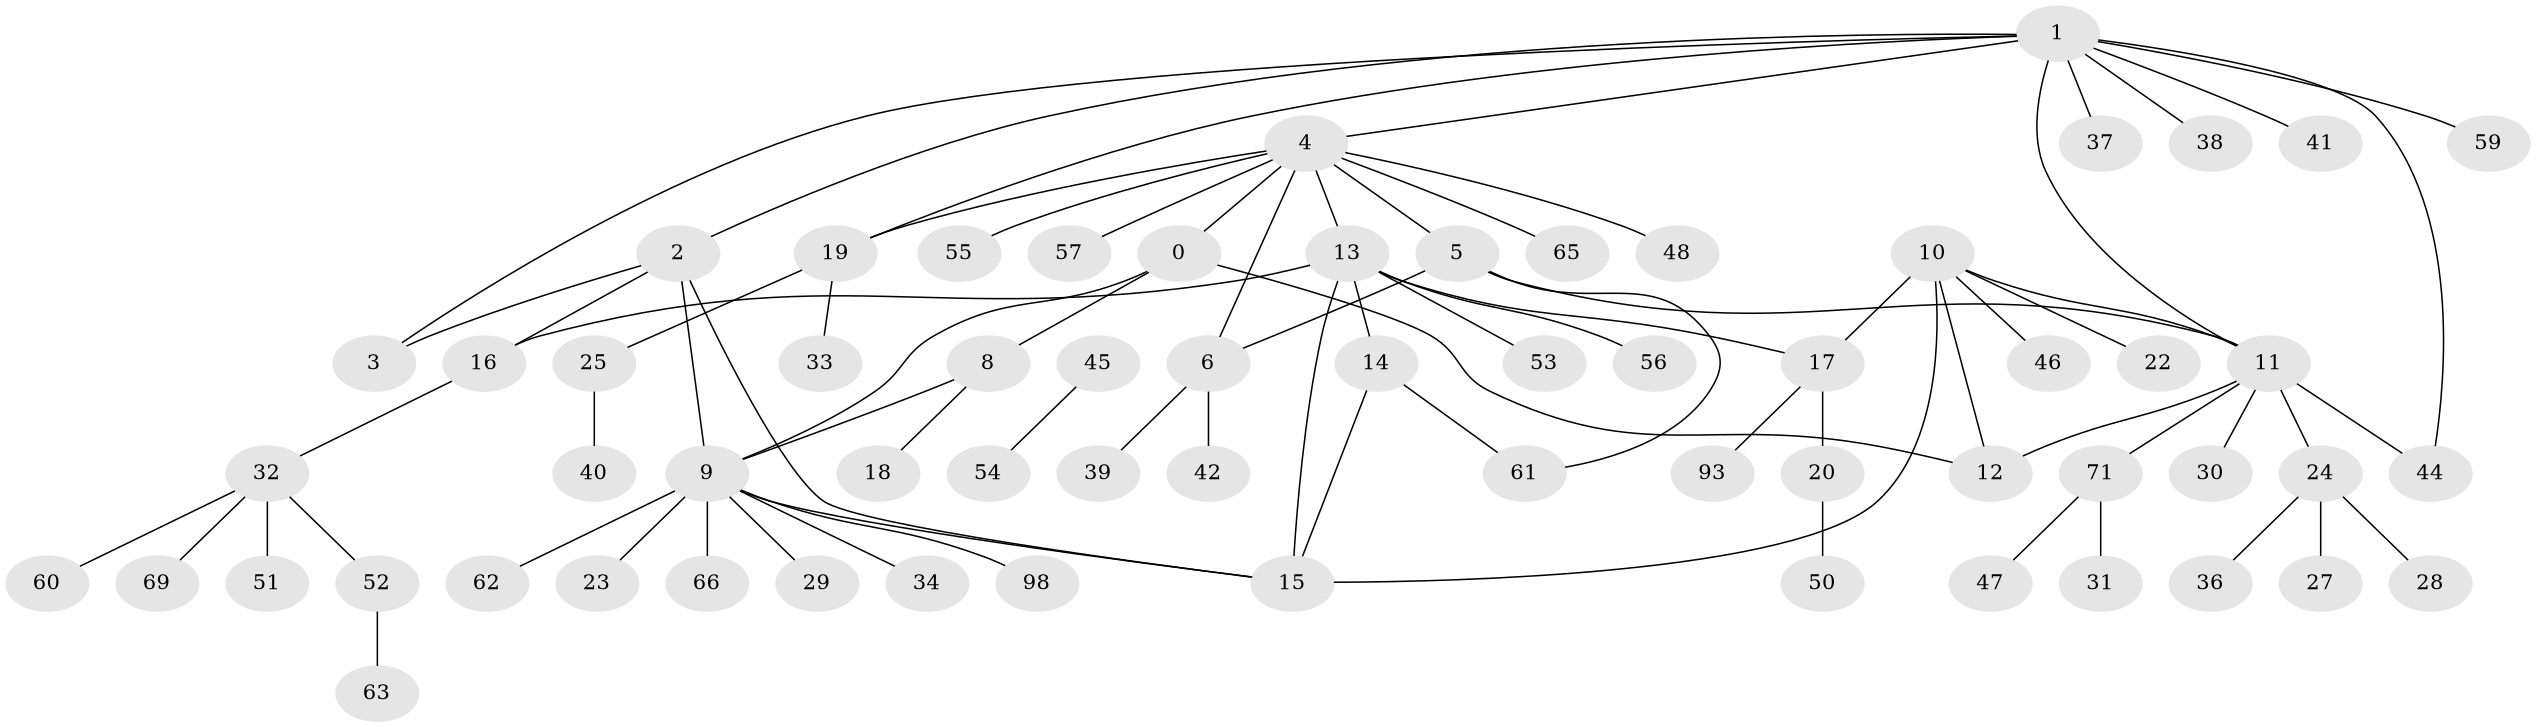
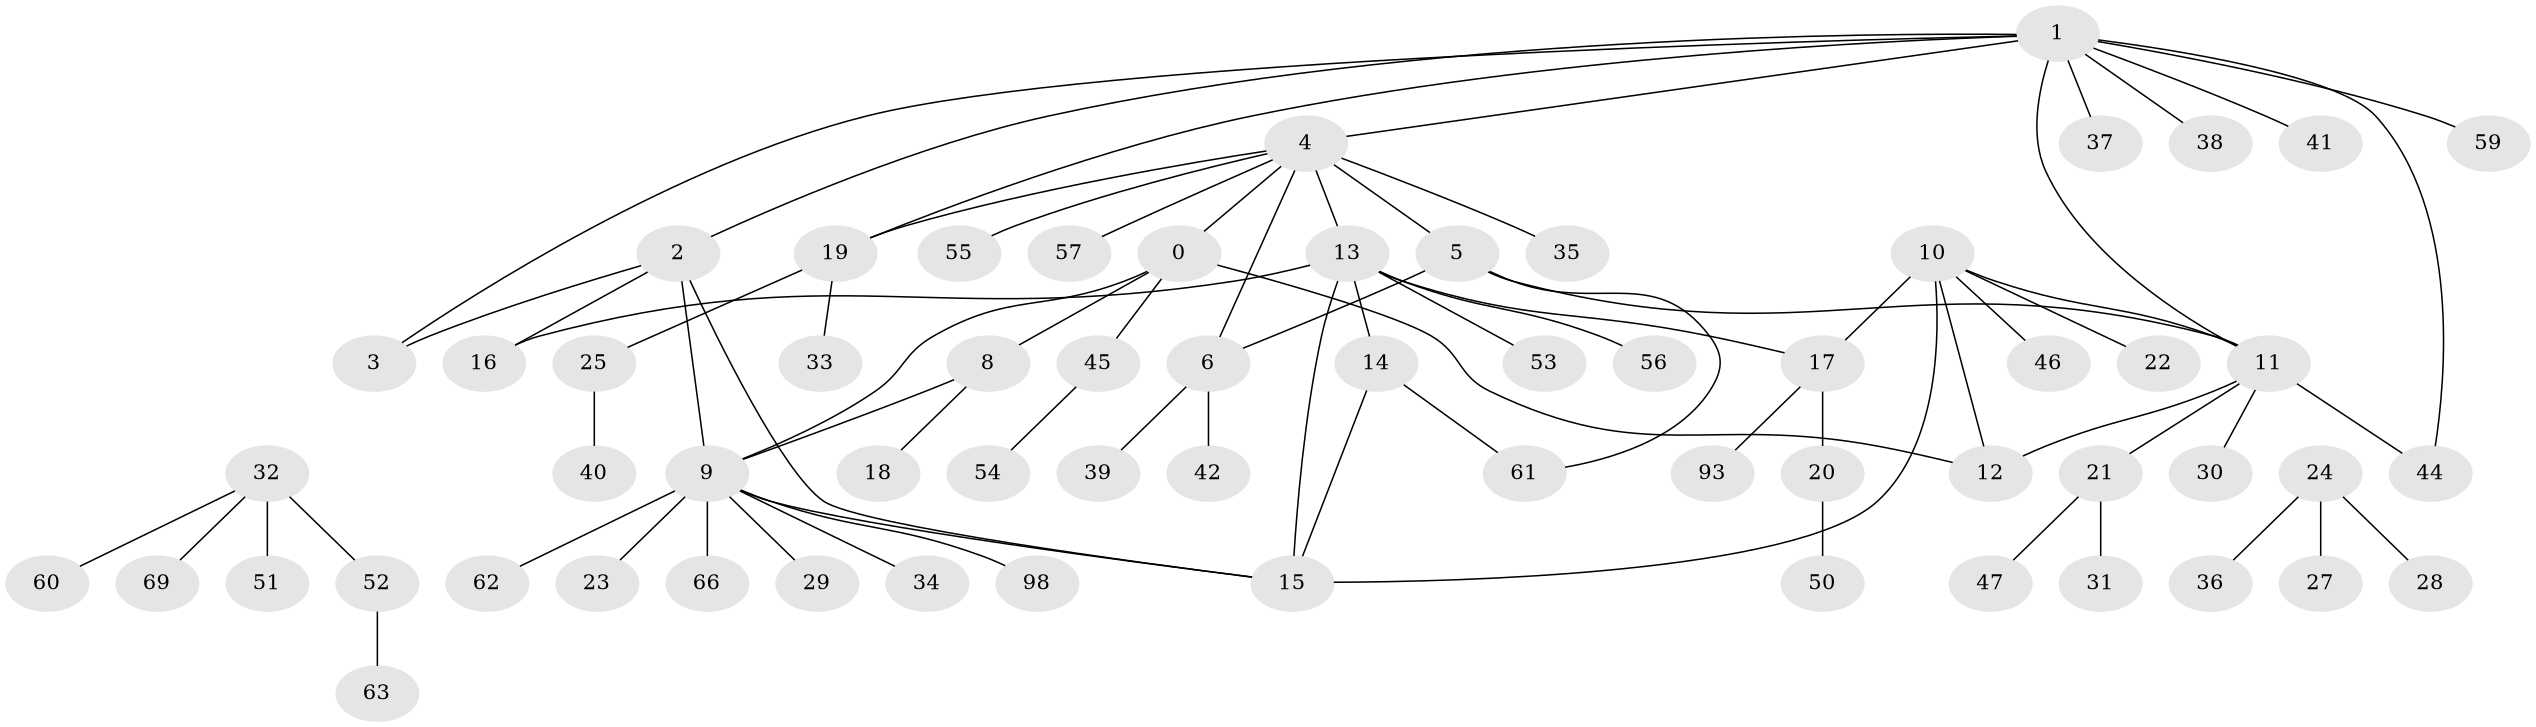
node "65": label "65" -> "35"
node "48": removed
edge "0" -- "45": added
edge "11" -- "24": removed
edge "16" -- "32": removed
node "71": label "71" -> "21"
